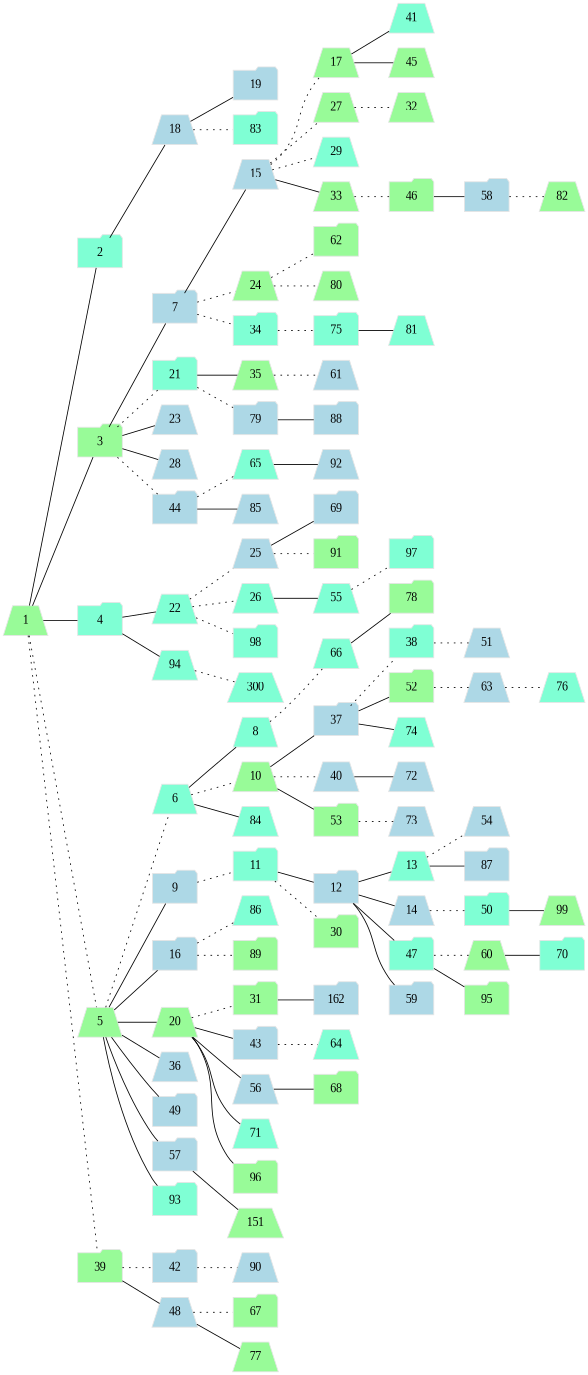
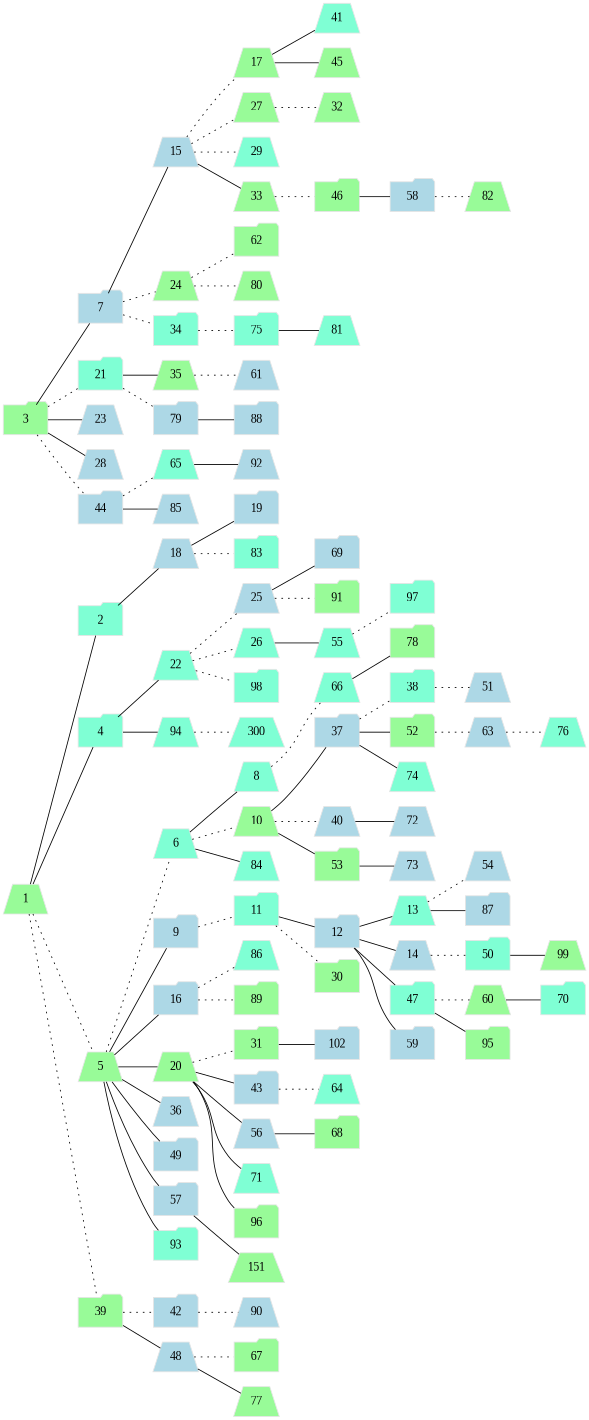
edge "3" -- "1": removed
edge "53" -- "73": style dotted -> solid
node "162": label "162" -> "102"
